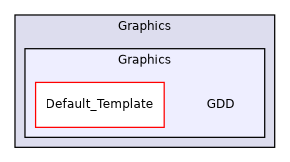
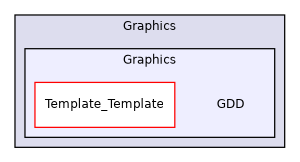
node "Default_Template": label "Default_Template" -> "Template_Template"
